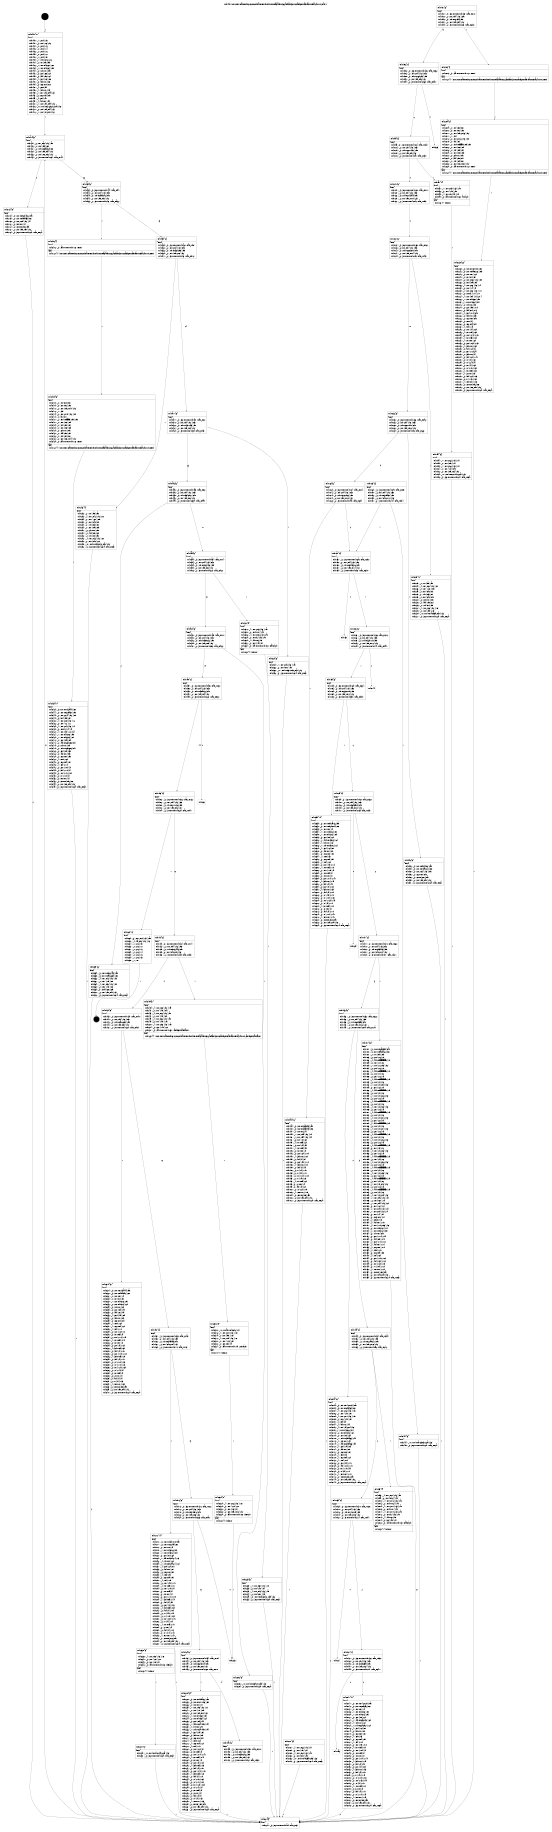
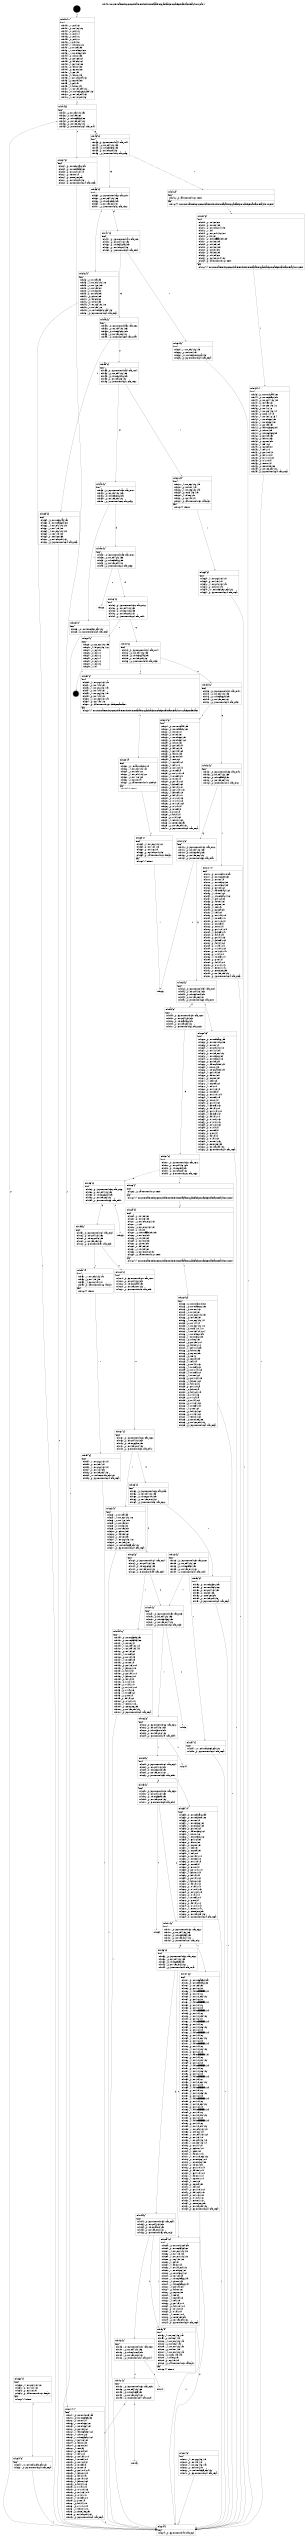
edge "0x401bab [28]" -> "0x401bc7 [28]": added, label "13"
edge "0x402154 [30]" -> "0x40281a [5]": now "0x402154 [30]" -> "0x402047 [147]"
